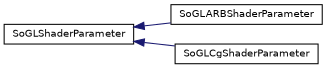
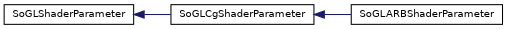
edge "SoGLARBShaderParameter" -> "SoGLShaderParameter": now "SoGLARBShaderParameter" -> "SoGLCgShaderParameter"
